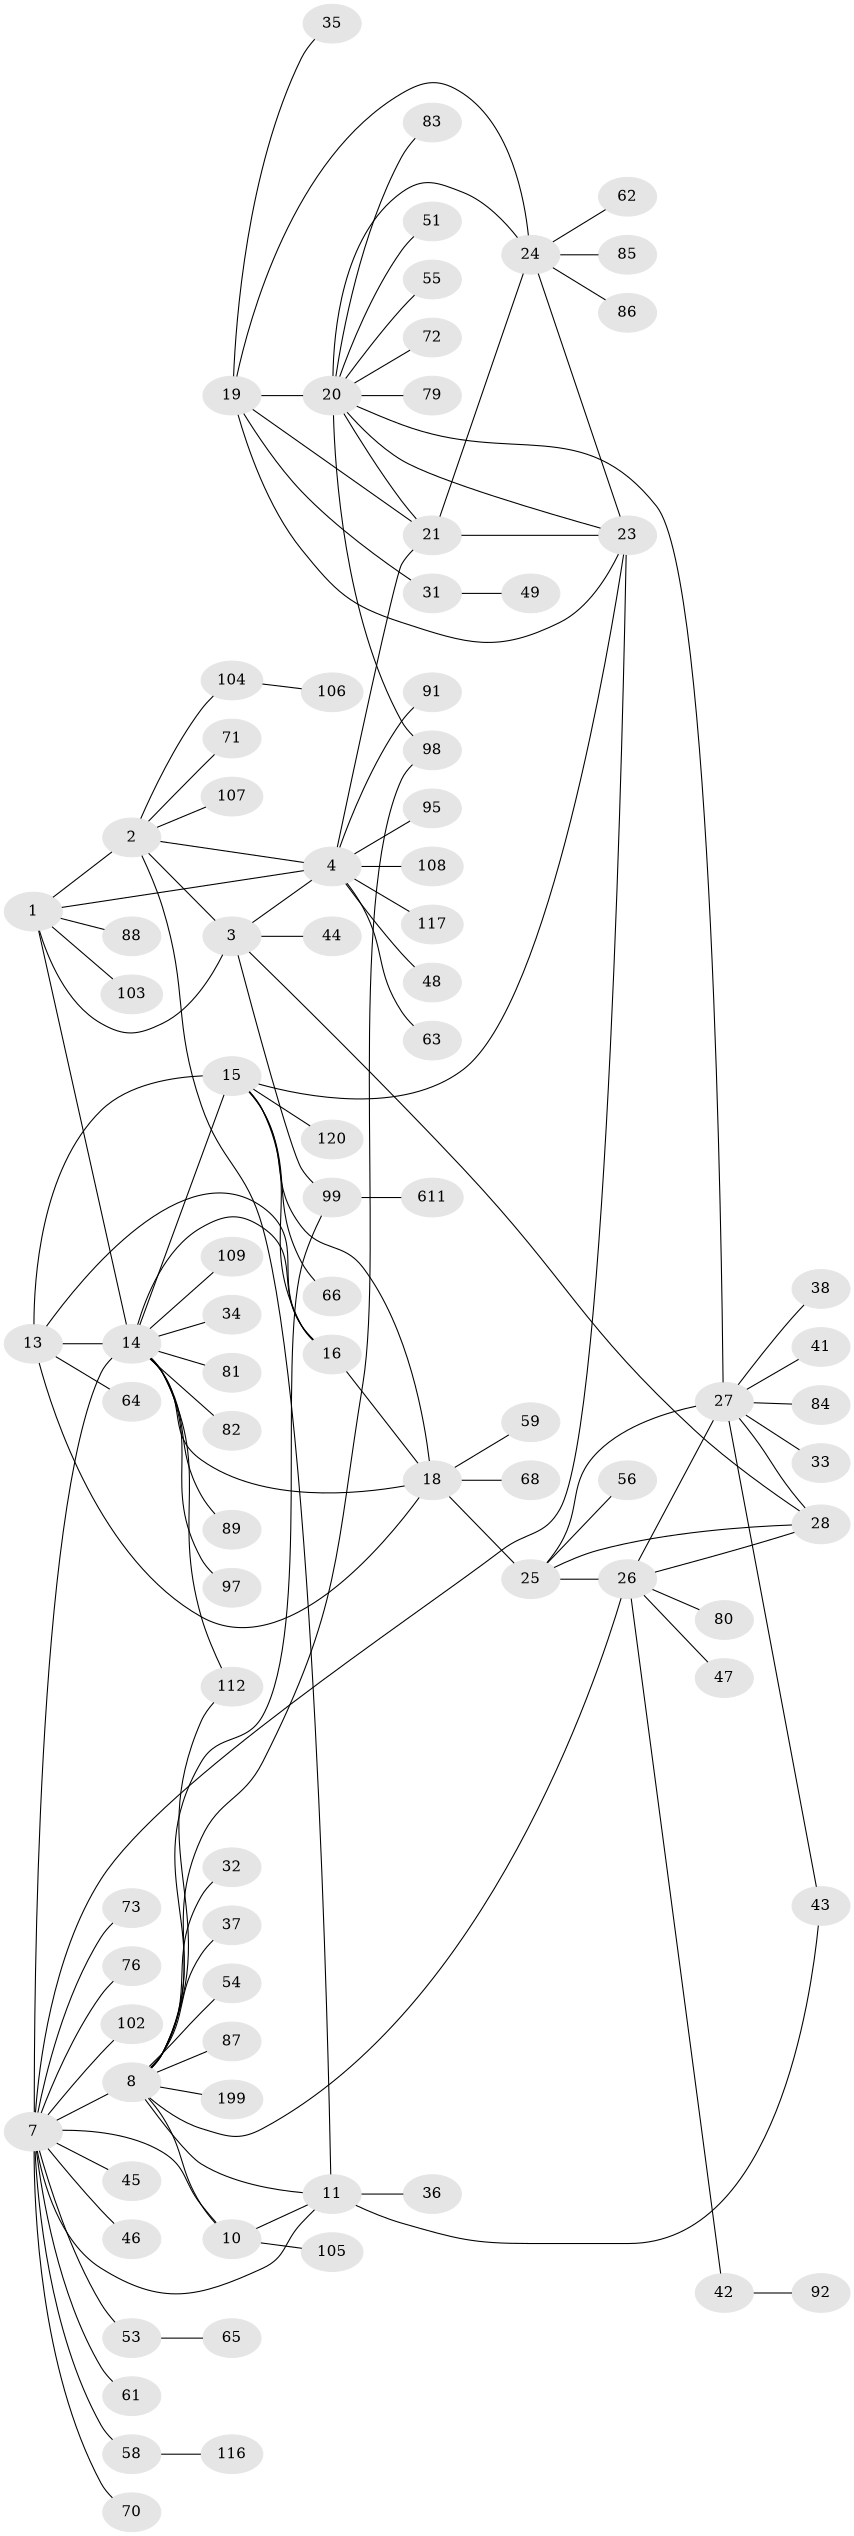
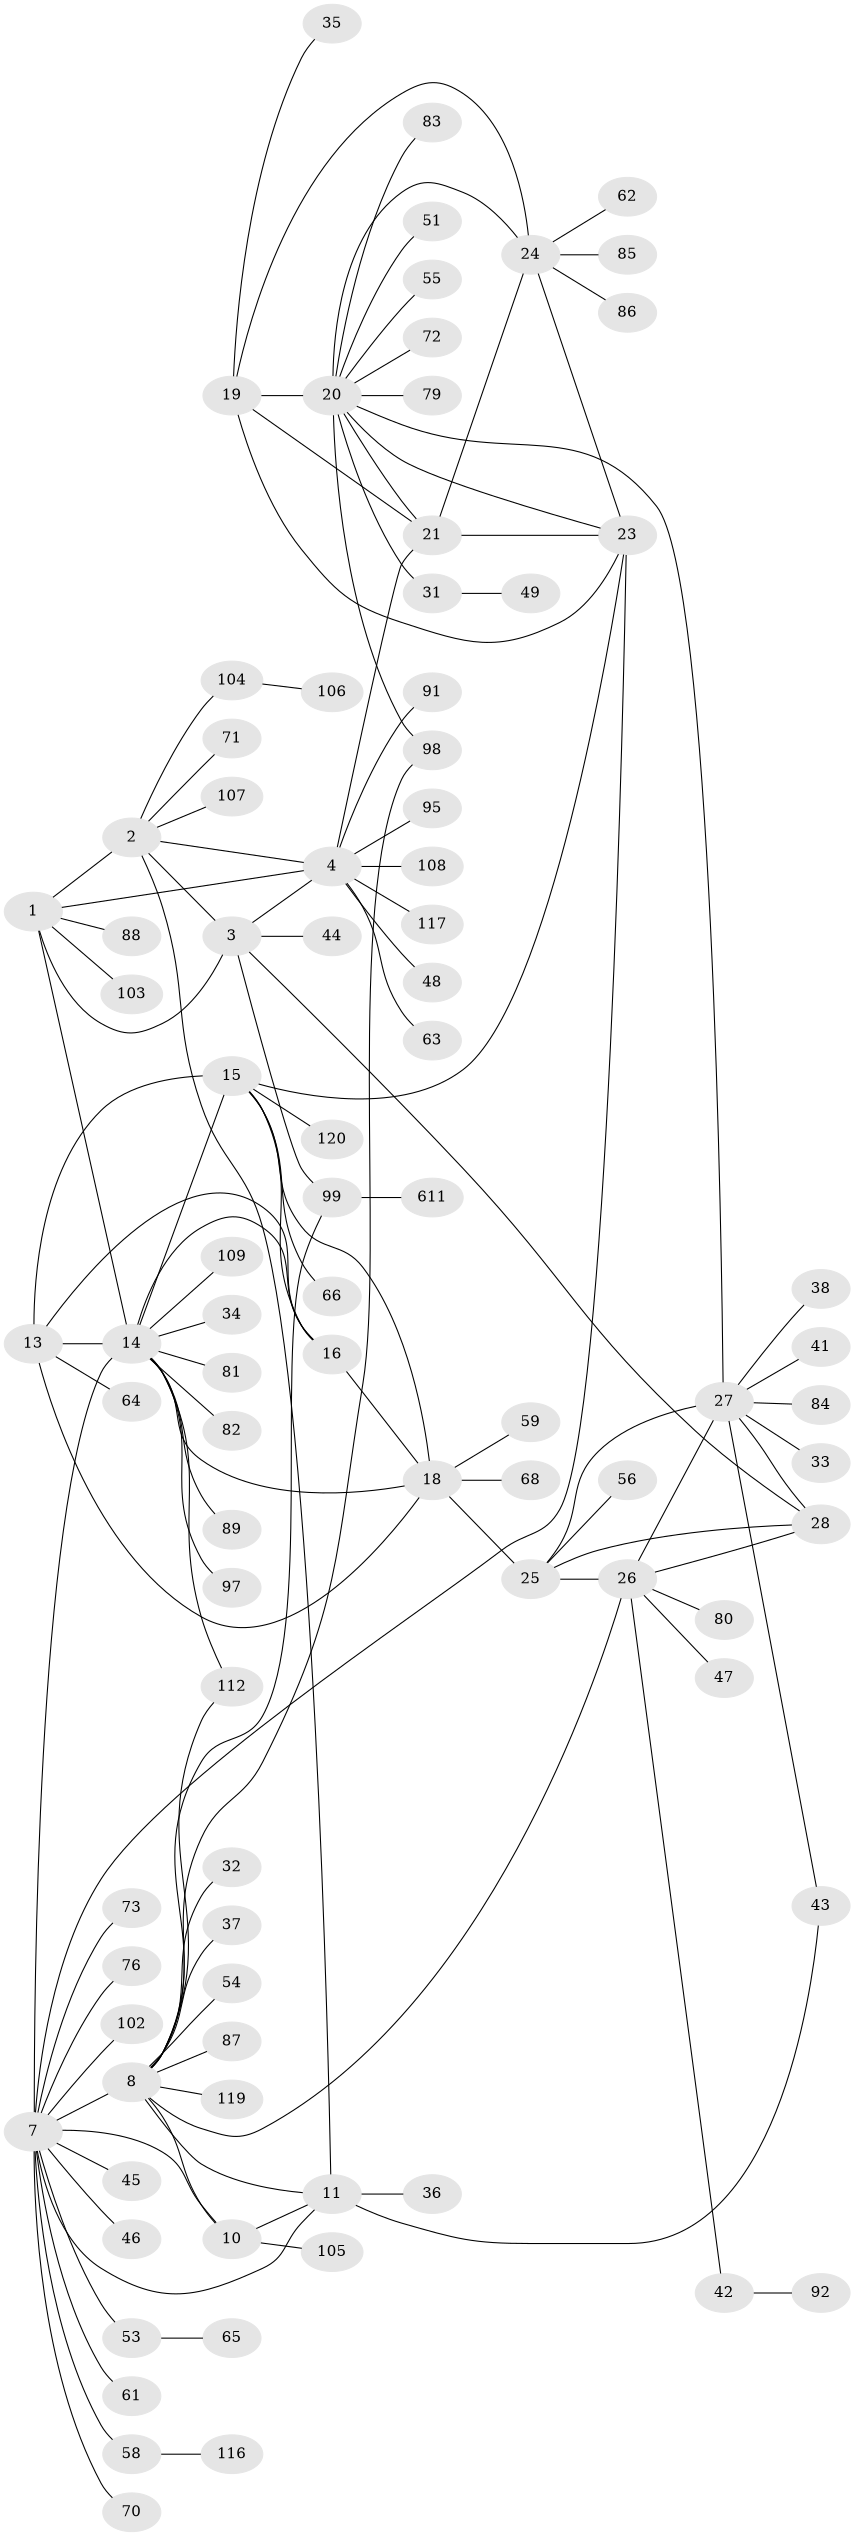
edge "19" -- "31": now "20" -- "31"
node "199": label "199" -> "119"
